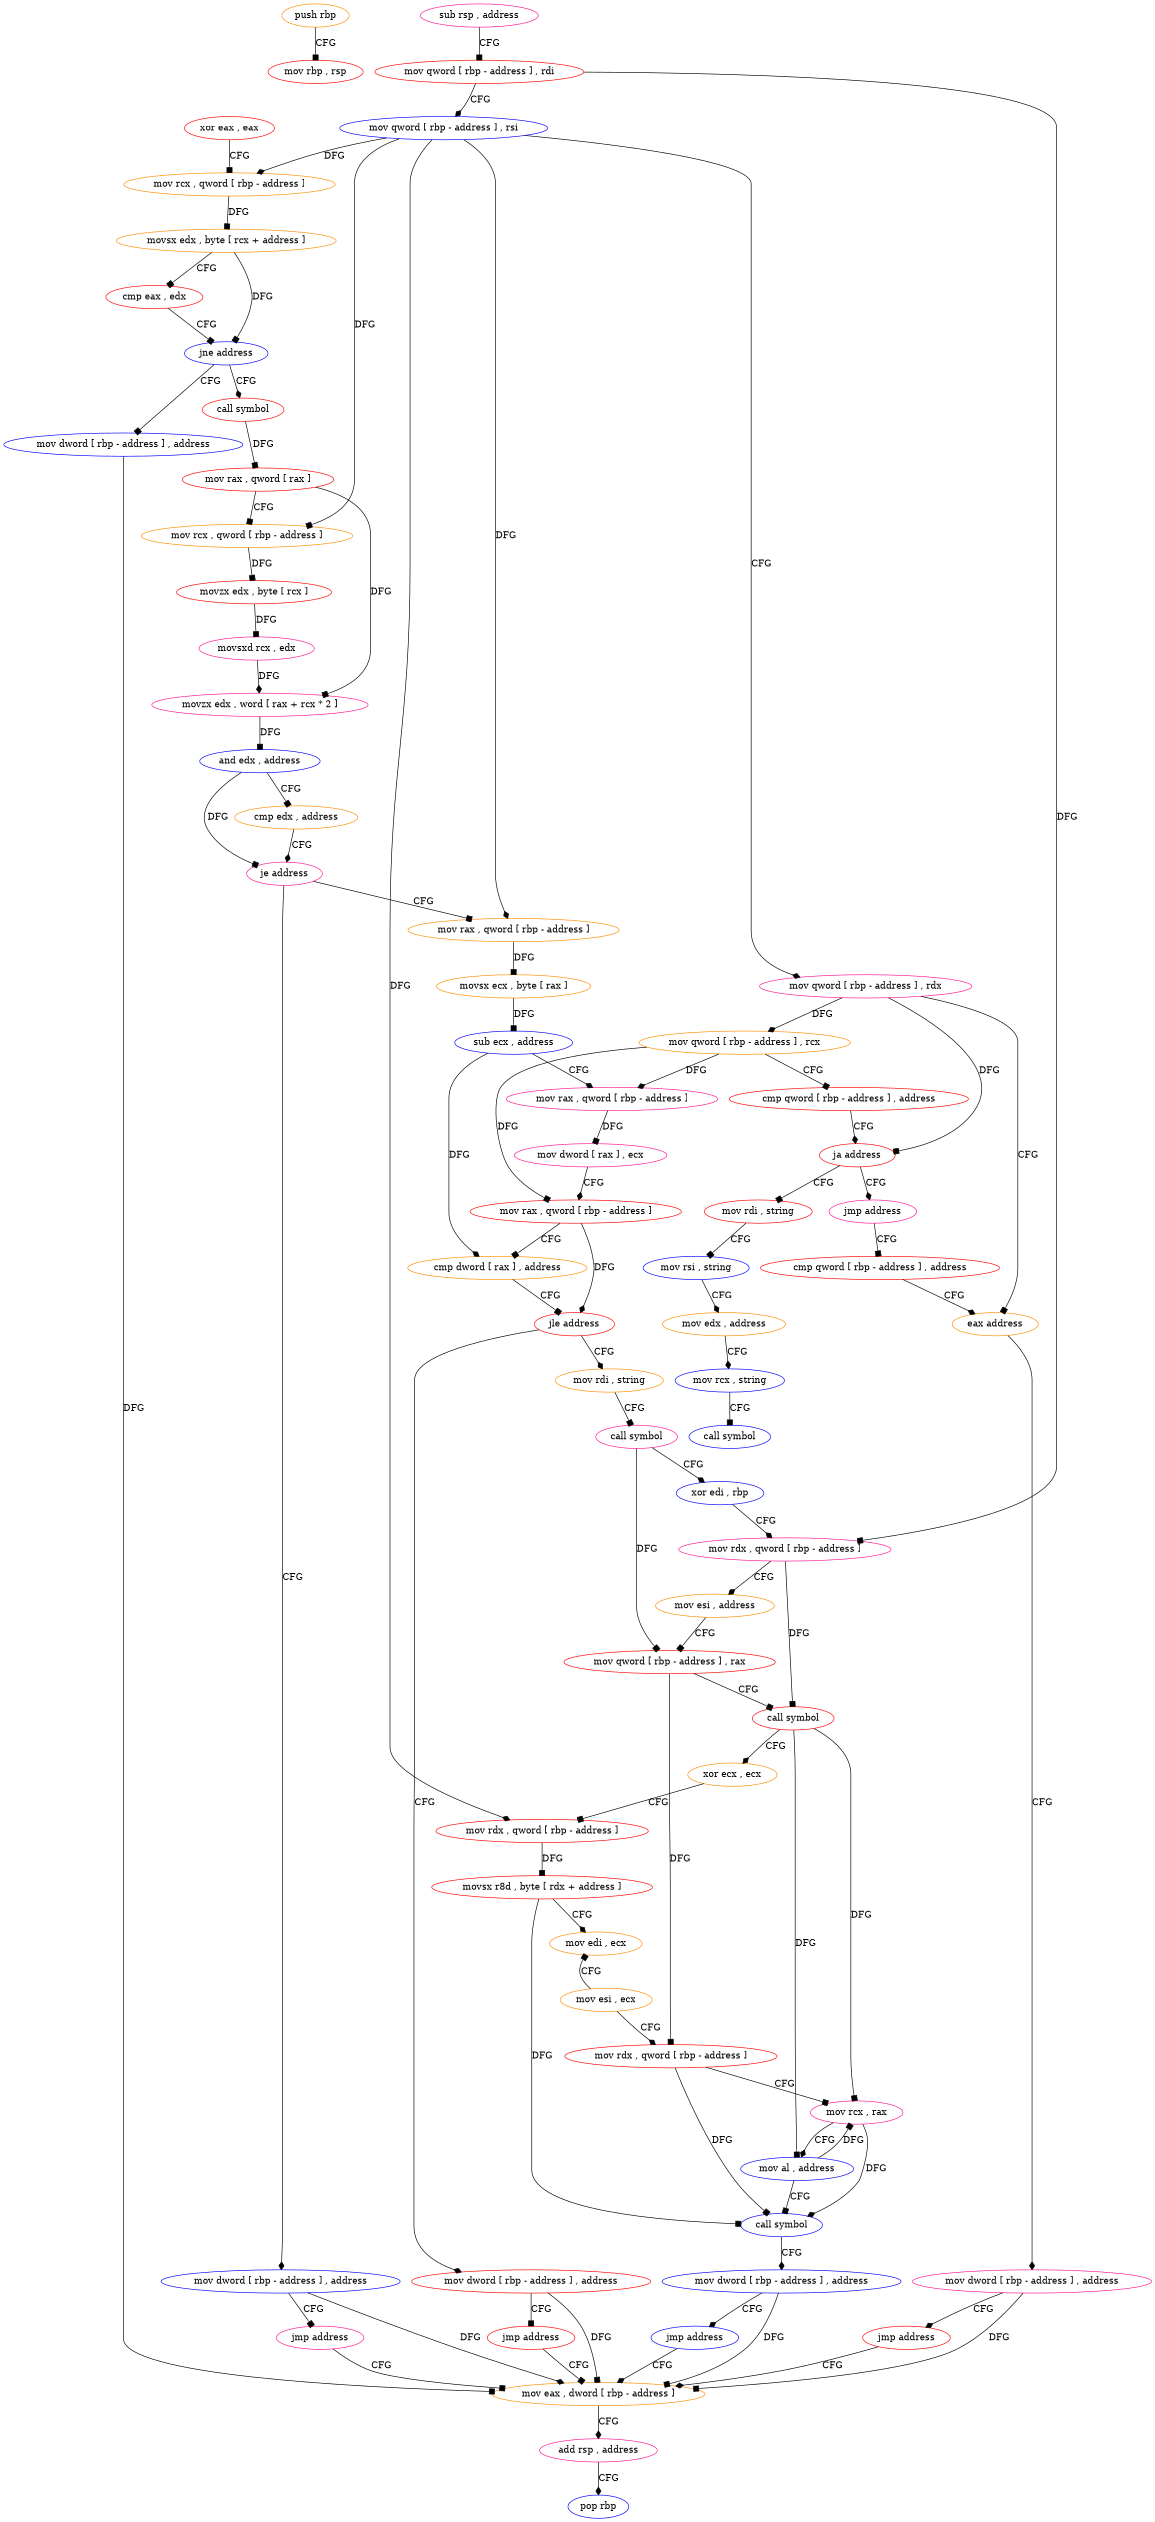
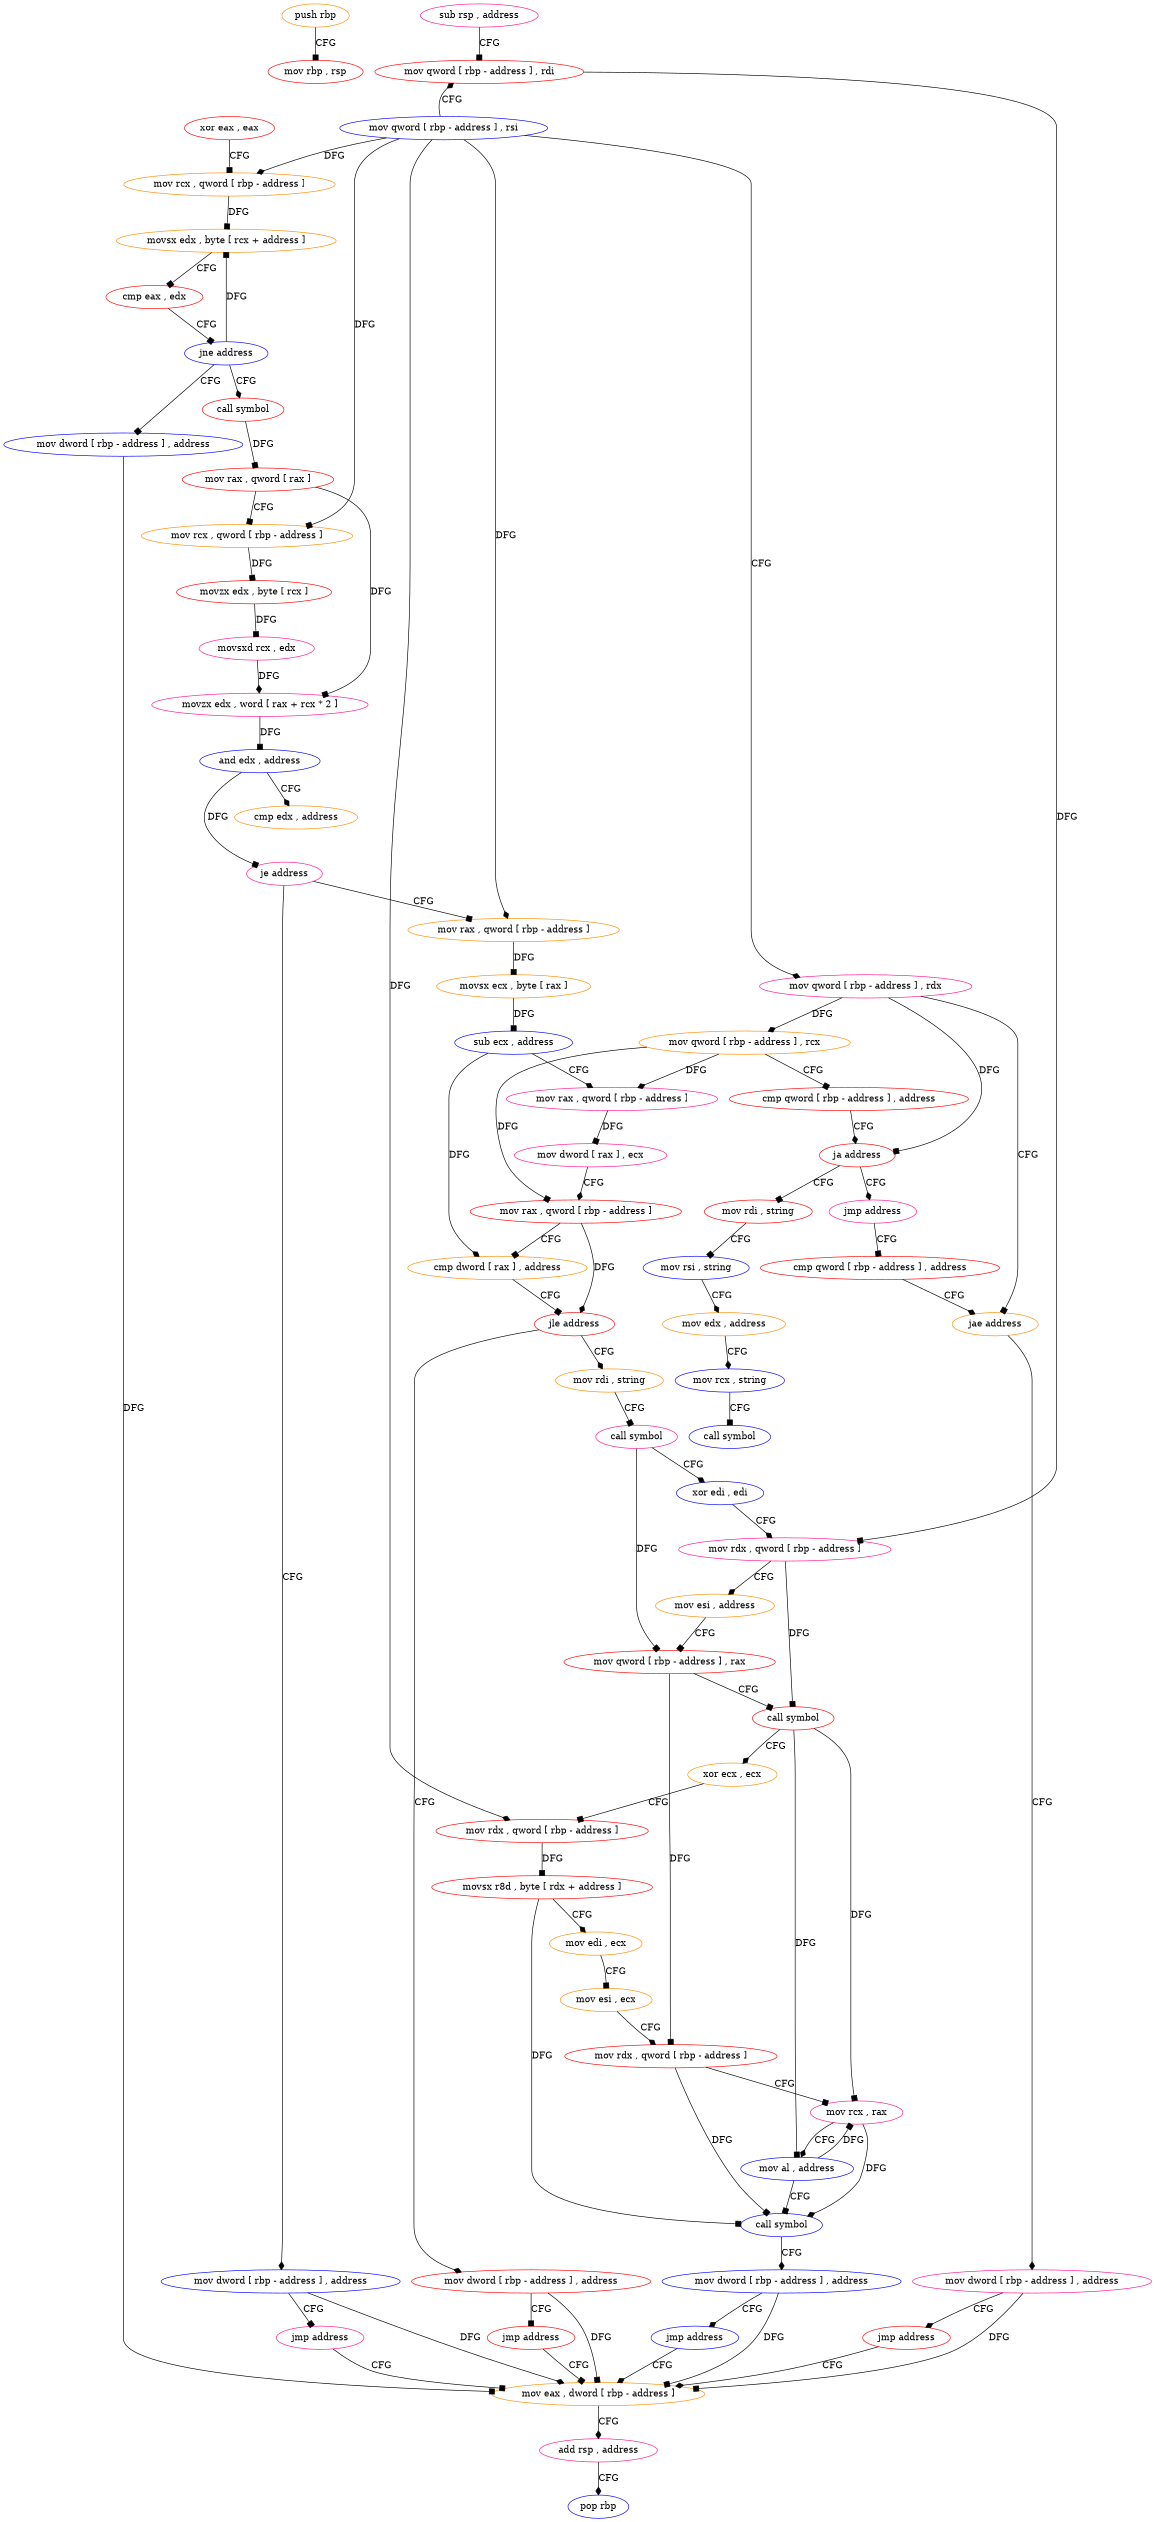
edge "mov qword [ rbp - address ] , rdi" -> "mov qword [ rbp - address ] , rsi": reversed
edge "movsx edx , byte [ rcx + address ]" -> "jne address": reversed
edge "and edx , address" -> "cmp edx , address": arrowhead box -> diamond
edge "cmp edx , address" -> "je address": removed, label "CFG"
node "eax address": label "eax address" -> "jae address"
node "xor edi , rbp": label "xor edi , rbp" -> "xor edi , edi"
edge "mov esi , ecx" -> "mov edi , ecx": reversed
